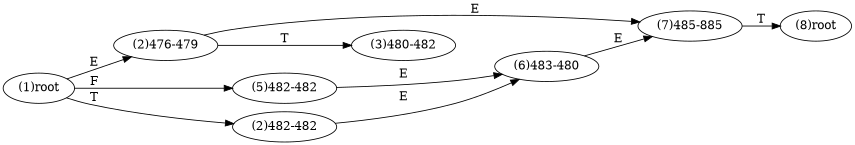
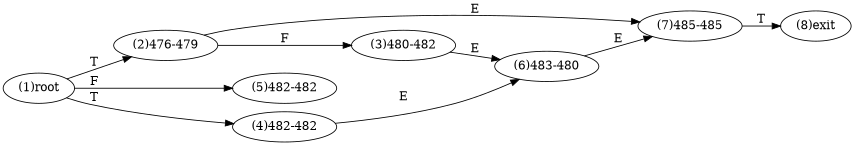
node "(7)485-885": label "(7)485-885" -> "(7)485-485"
node "(8)root": label "(8)root" -> "(8)exit"
edge "(2)476-479" -> "(3)480-482": label "T" -> "F"
edge "(1)root" -> "(2)476-479": label "E" -> "T"
edge "(5)482-482" -> "(6)483-480": now "(3)480-482" -> "(6)483-480"
node "(2)482-482": label "(2)482-482" -> "(4)482-482"
